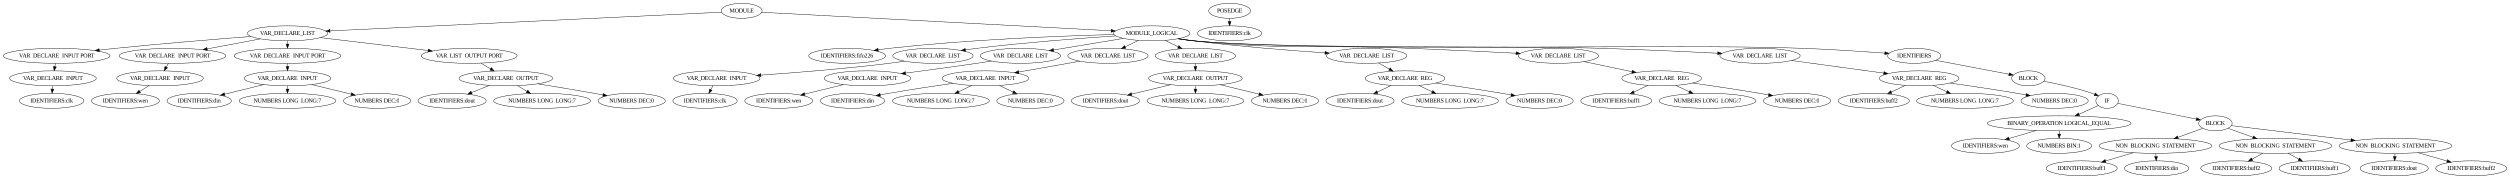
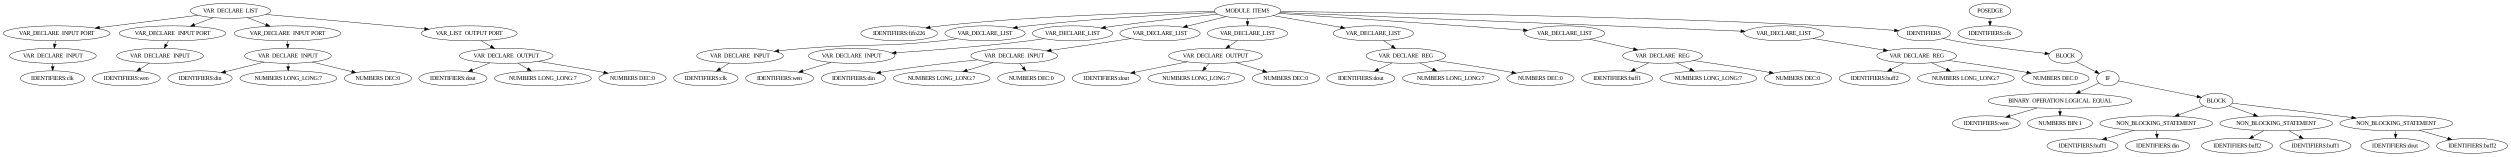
node "MODULE": removed
node "MODULE_LOGICAL": label "MODULE_LOGICAL" -> "MODULE_ITEMS"
